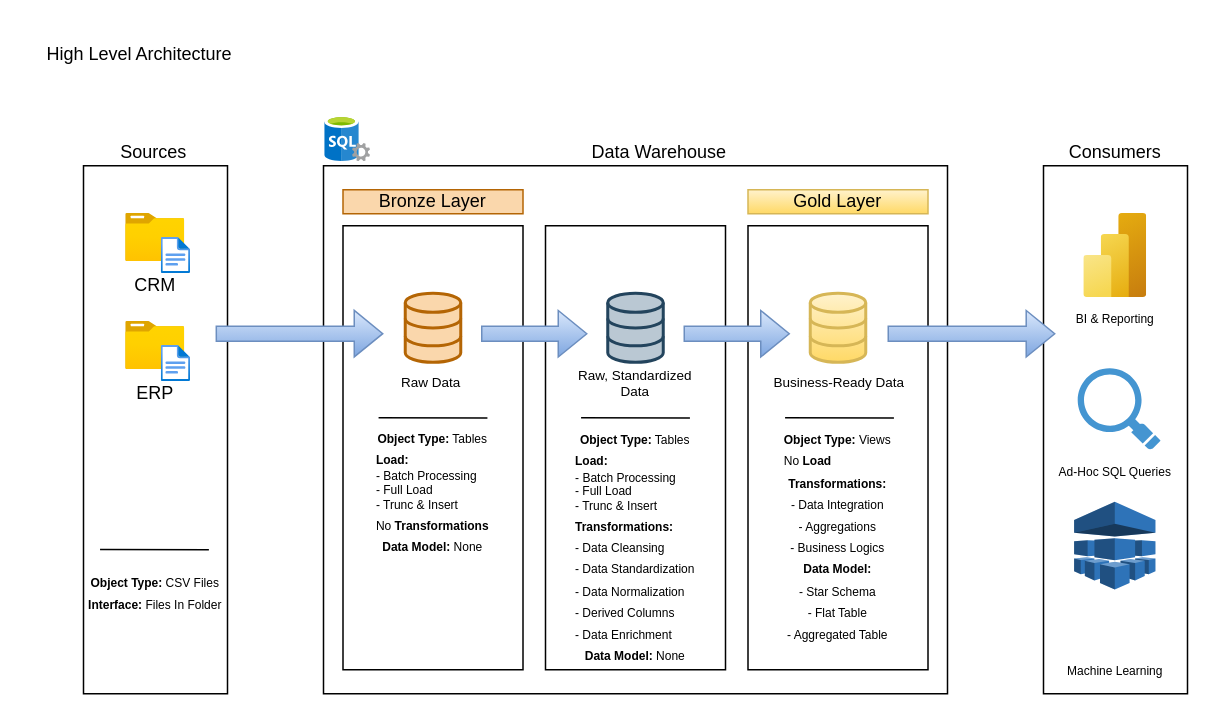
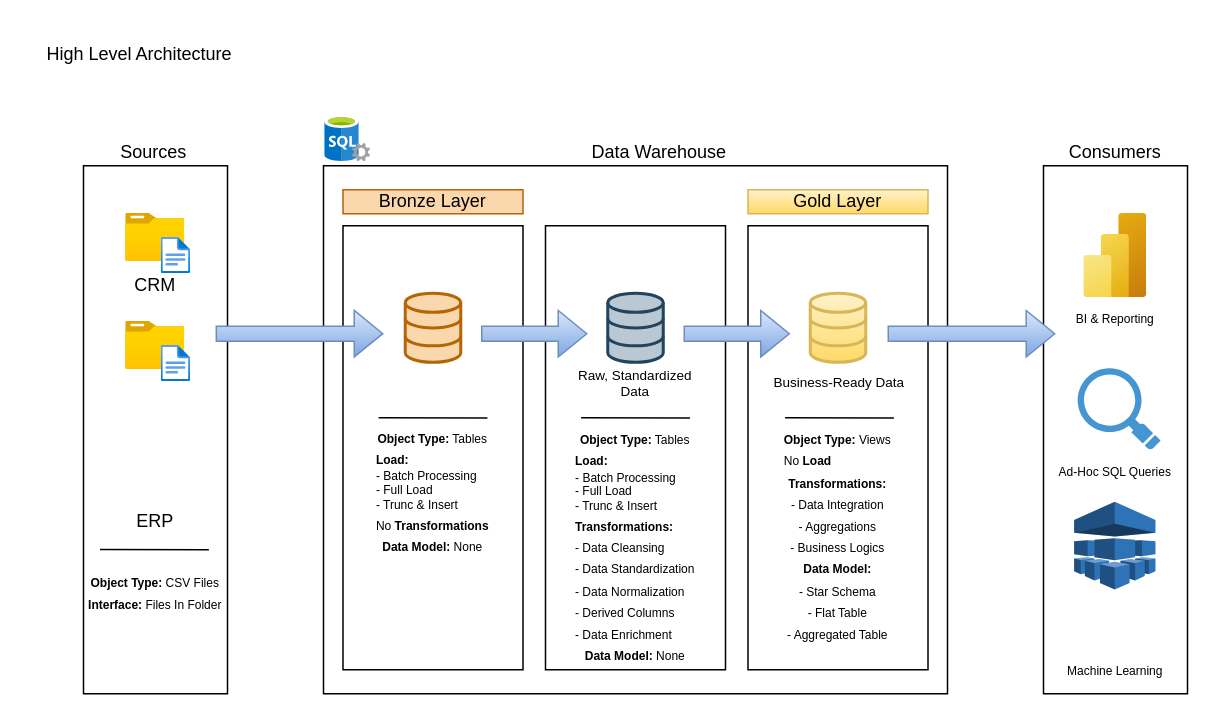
node "Raw Data": removed
node "ERP": moved (155, 394) -> (155, 521)
